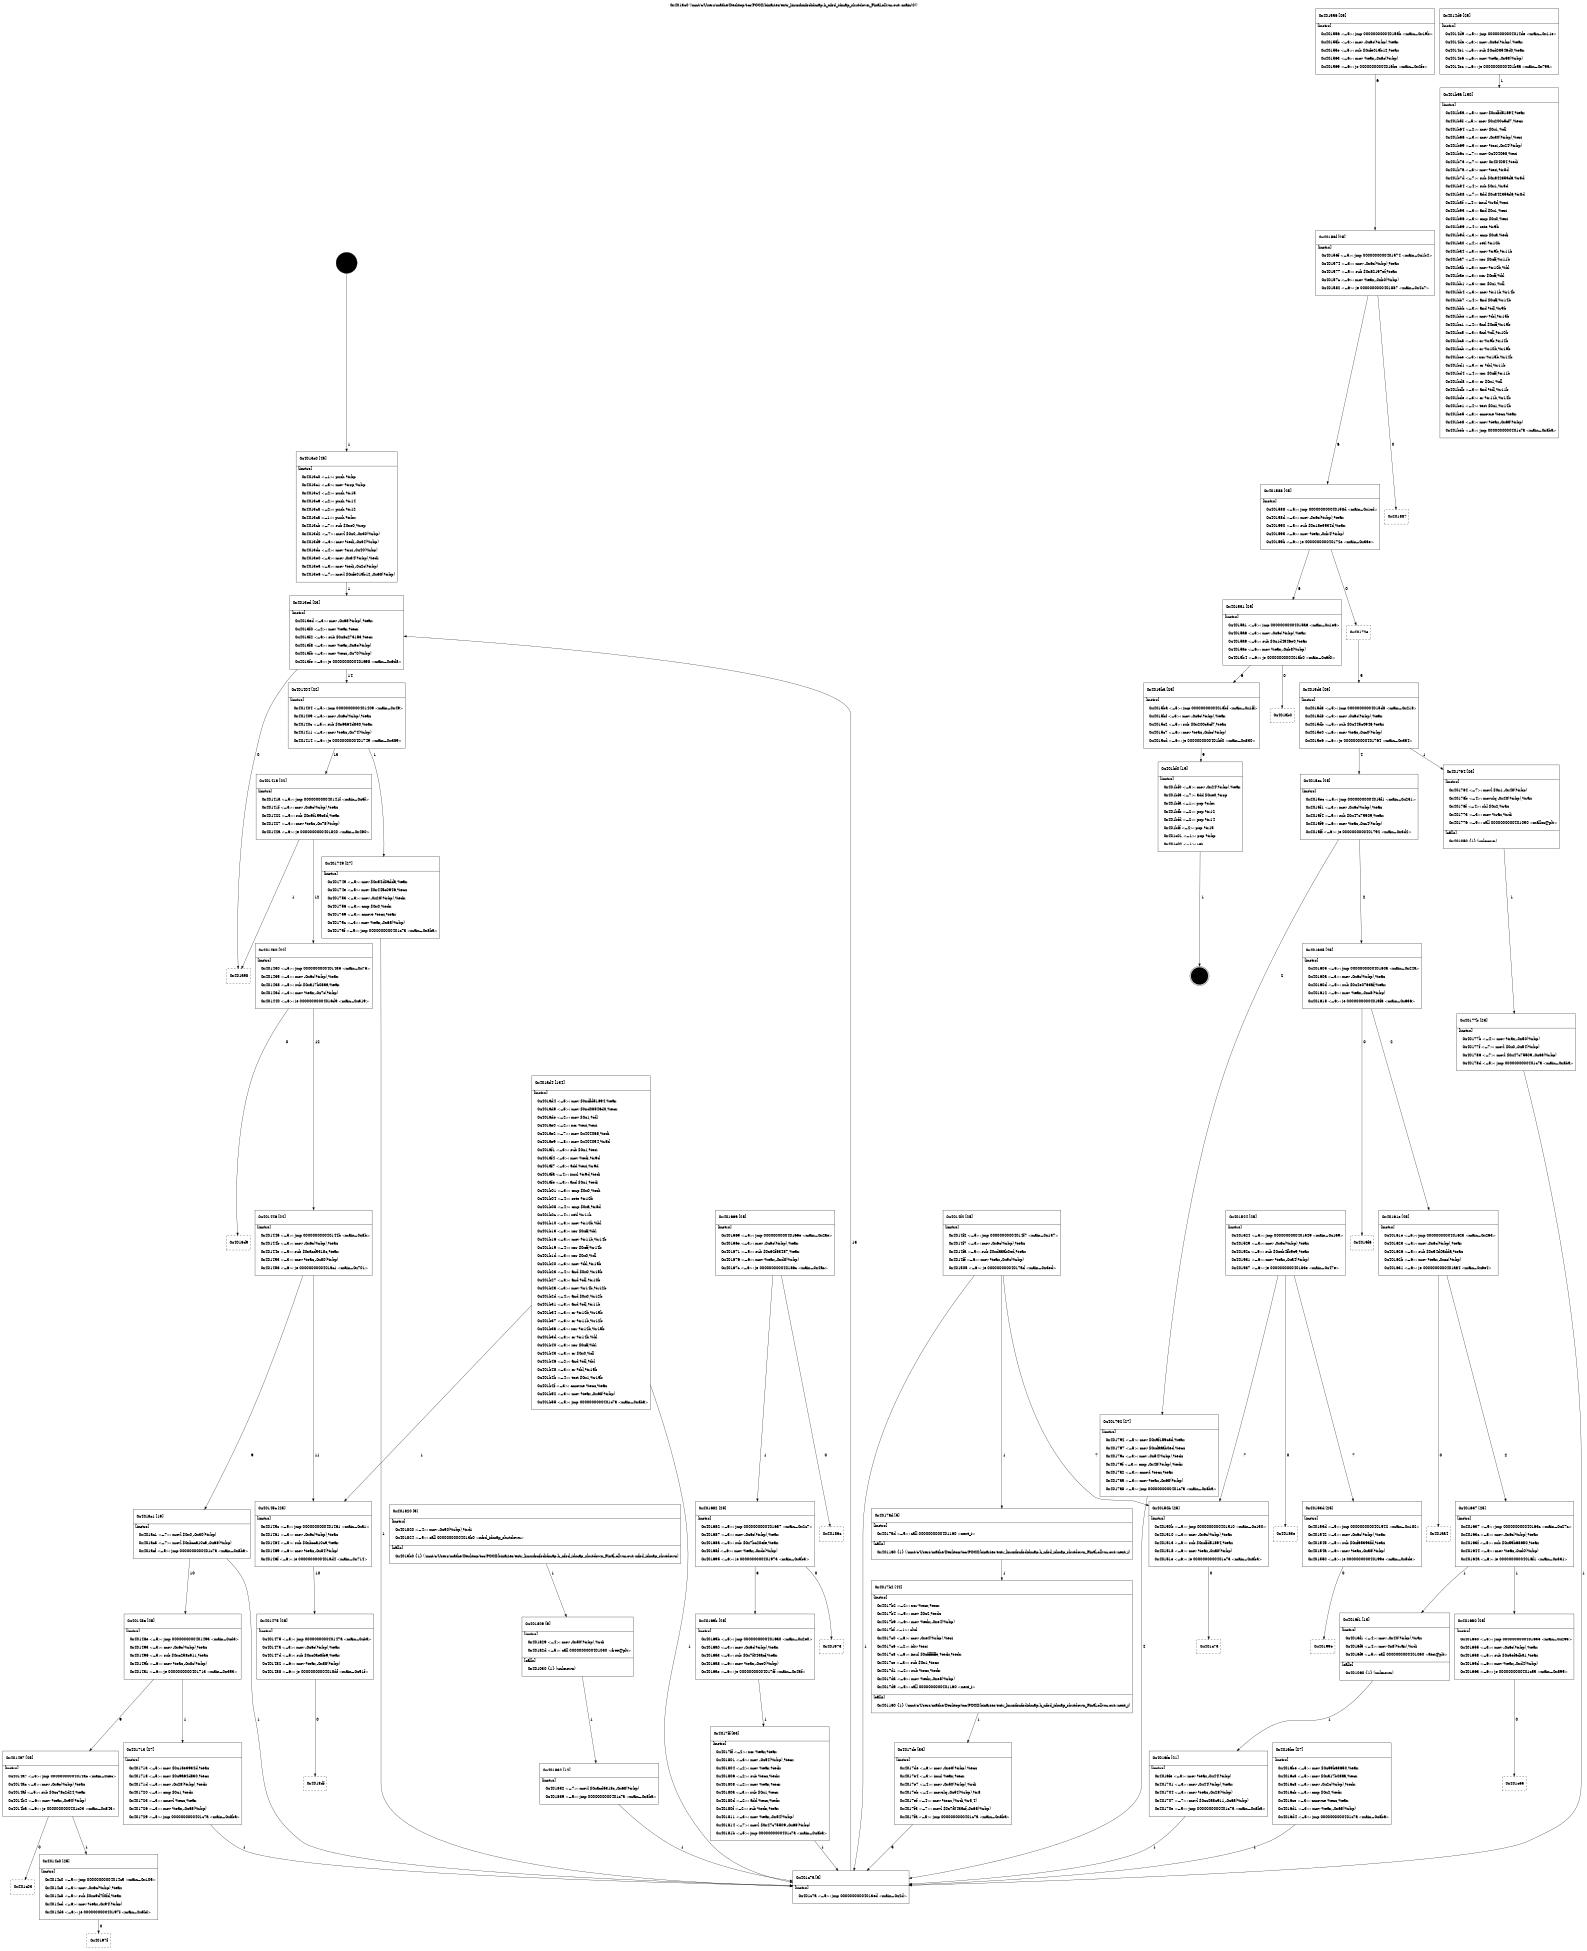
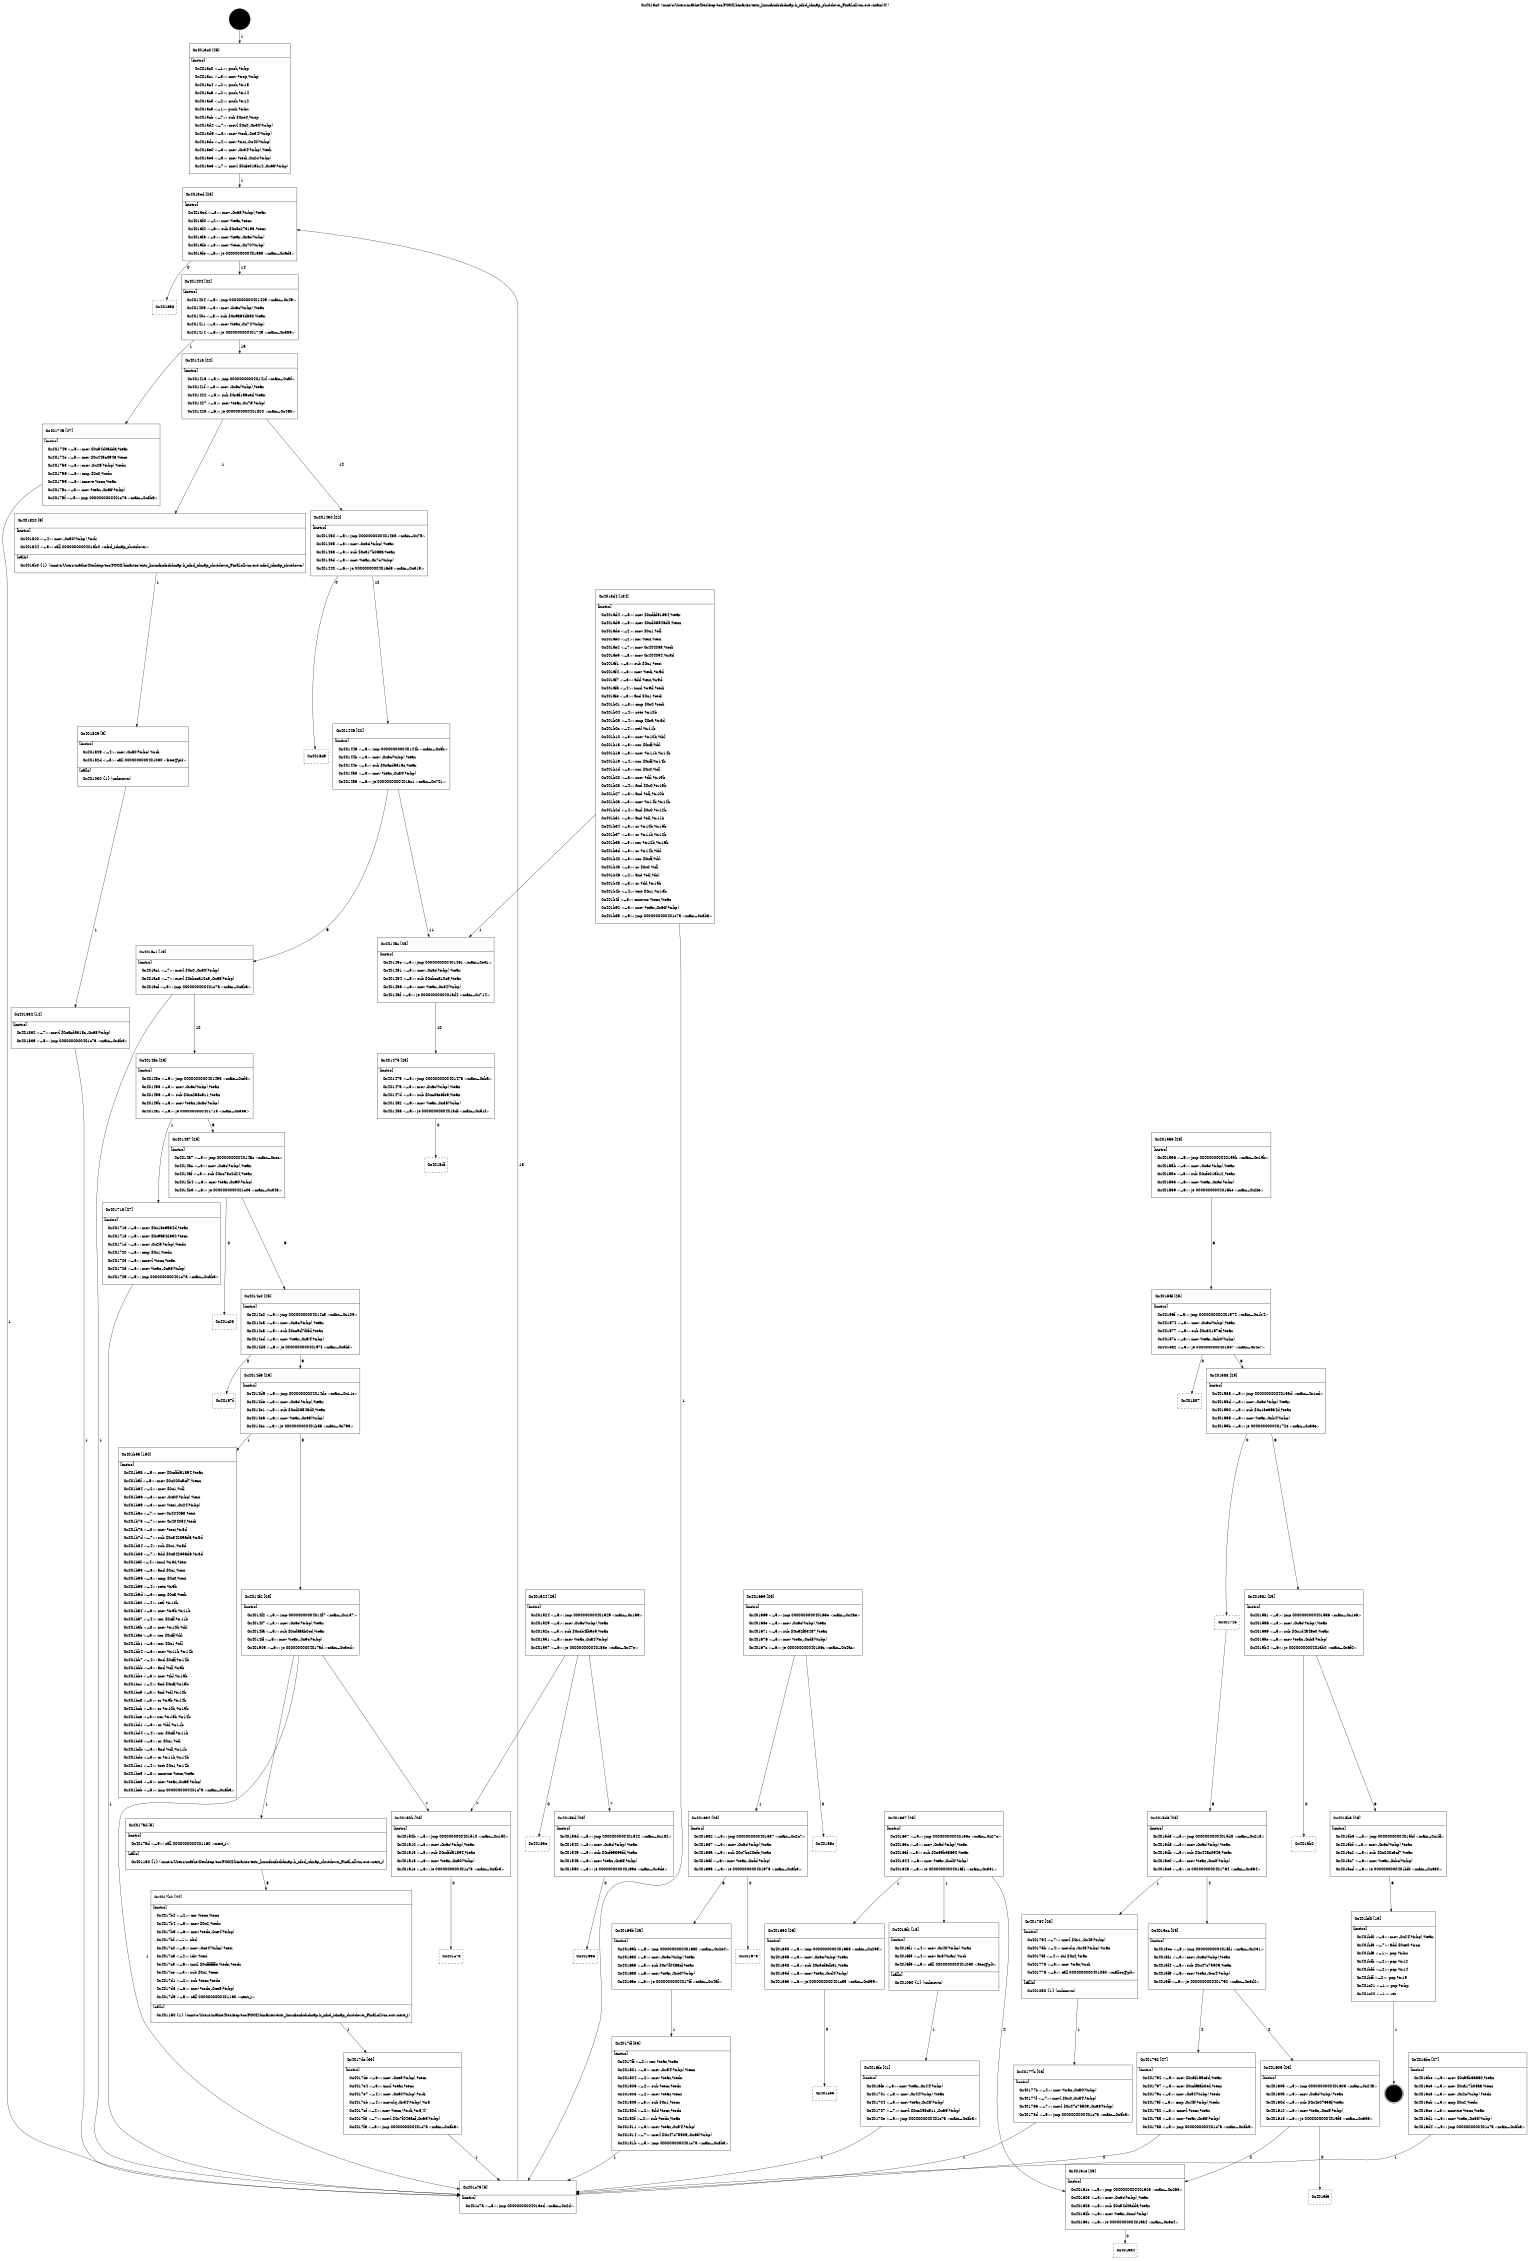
edge "0x40141a [22]" -> "0x401a98": now "0x40141a [22]" -> "0x401820 [9]"
edge "0x4014c0 [25]" -> "0x4014d9 [25]": added, label "9"
edge "0x40161e [25]" -> "0x401637 [25]": reversed
edge "0x4014d9 [25]" -> "0x4014f2 [25]": added, label "8"
edge "0x4017ad [5]" -> "0x4017b2 [44]": label " 1" -> " 5"
edge "0x4014a7 [25]" -> "0x4014c0 [25]": label " 1" -> " 9"
edge "0x4017de [33]" -> "0x401c7a [5]": label " 3" -> " 1"
